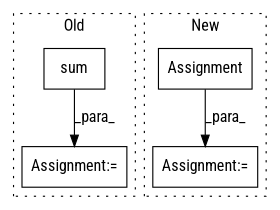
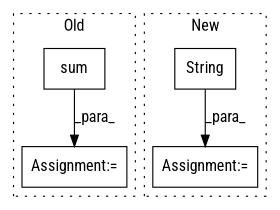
node "Assignment": label "Assignment" -> "String"
